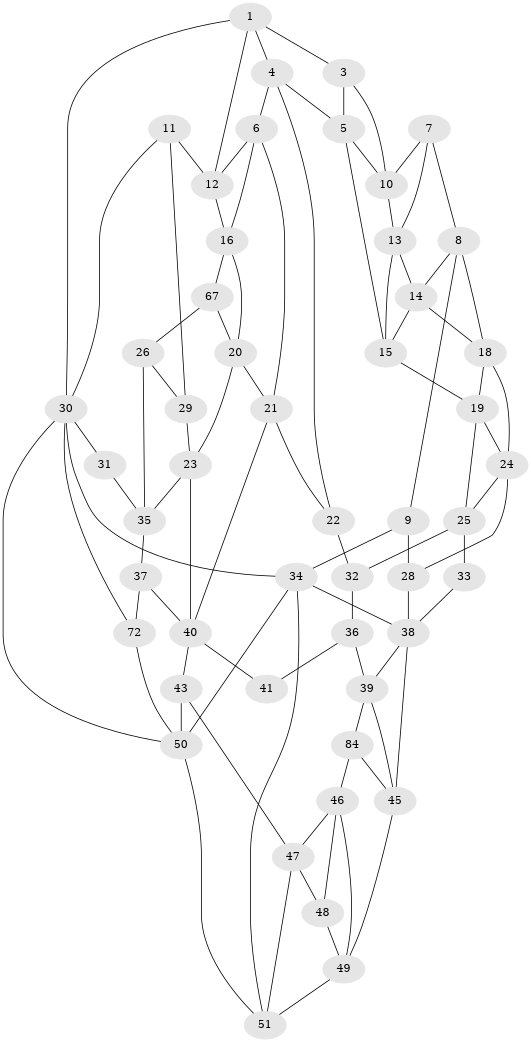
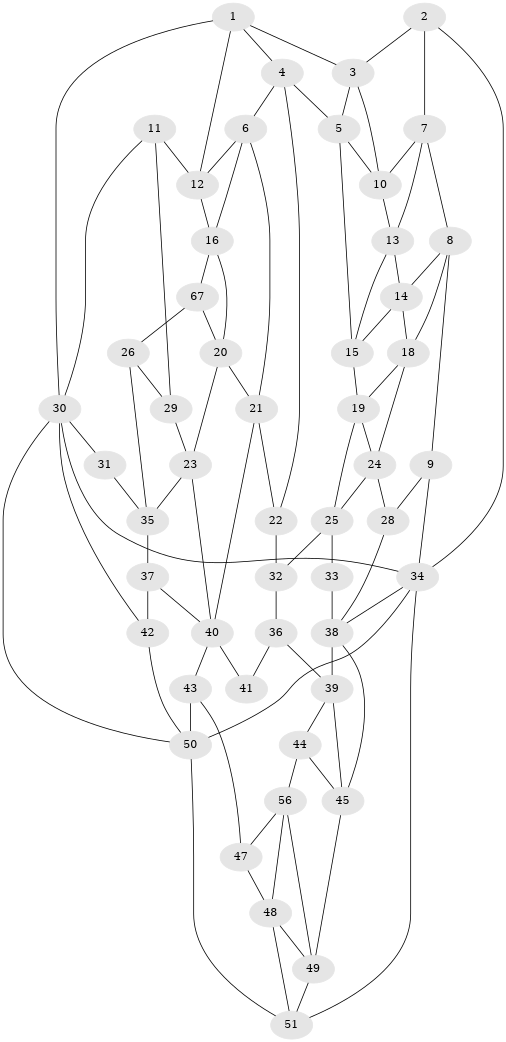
node "2": added
node "72": label "72" -> "42"
node "84": label "84" -> "44"
node "46": label "46" -> "56"
edge "47" -- "51": now "48" -- "51"
